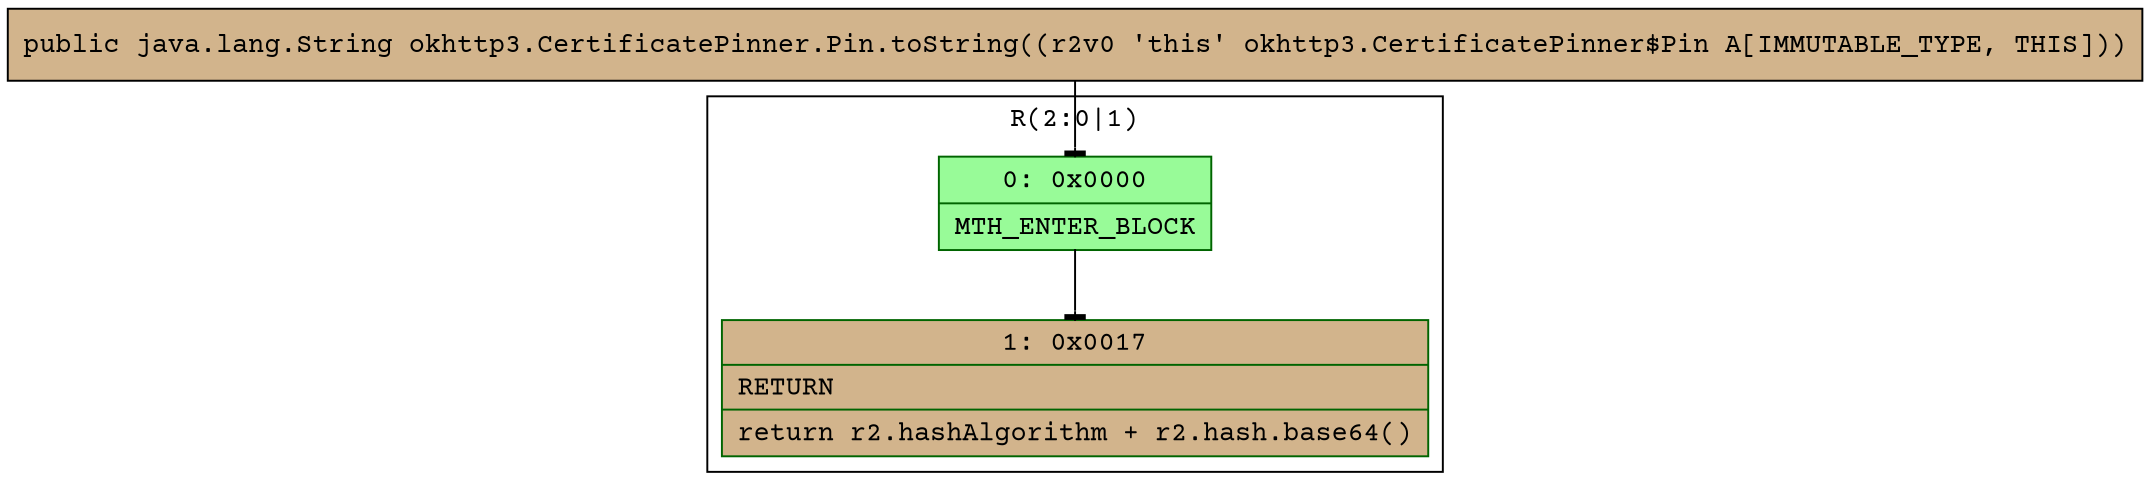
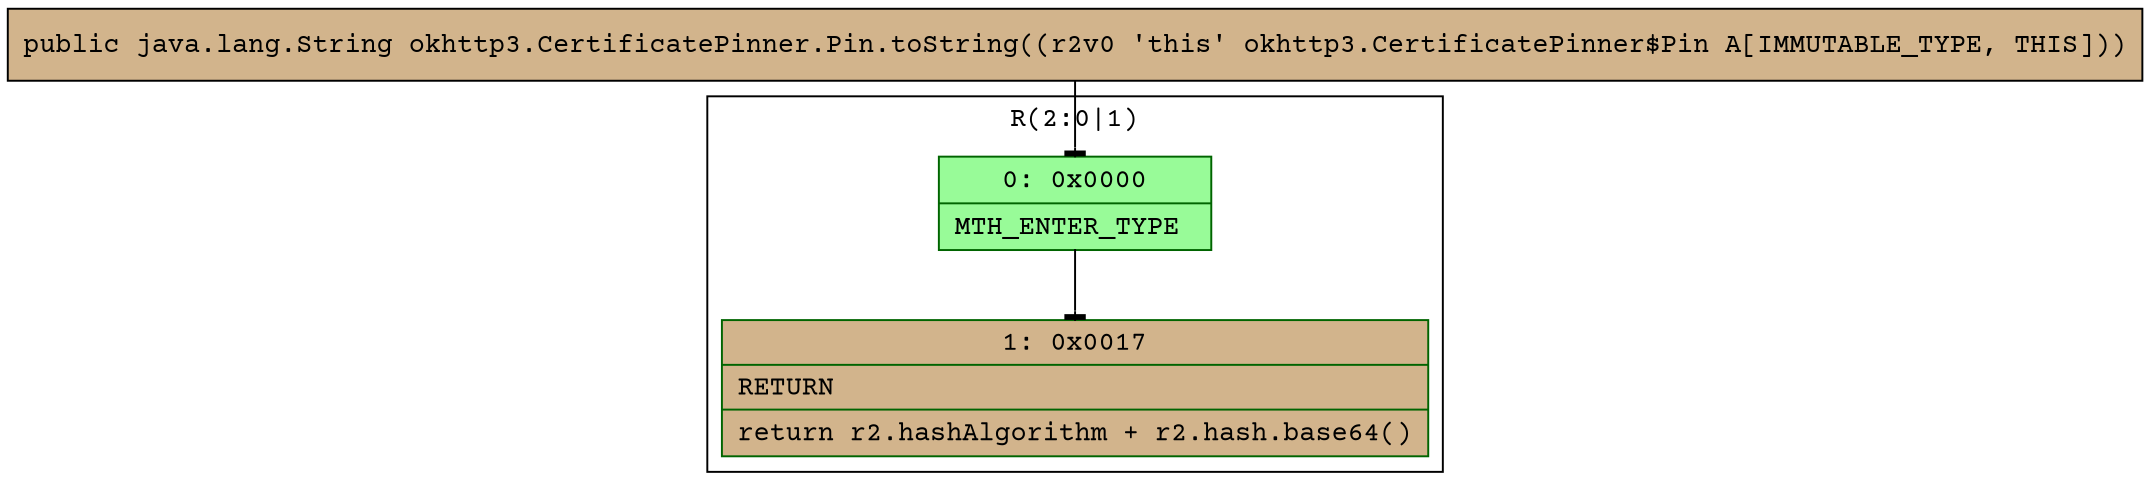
node "0: 0x0000": text "MTH_ENTER_BLOCK" -> "MTH_ENTER_TYPE"
